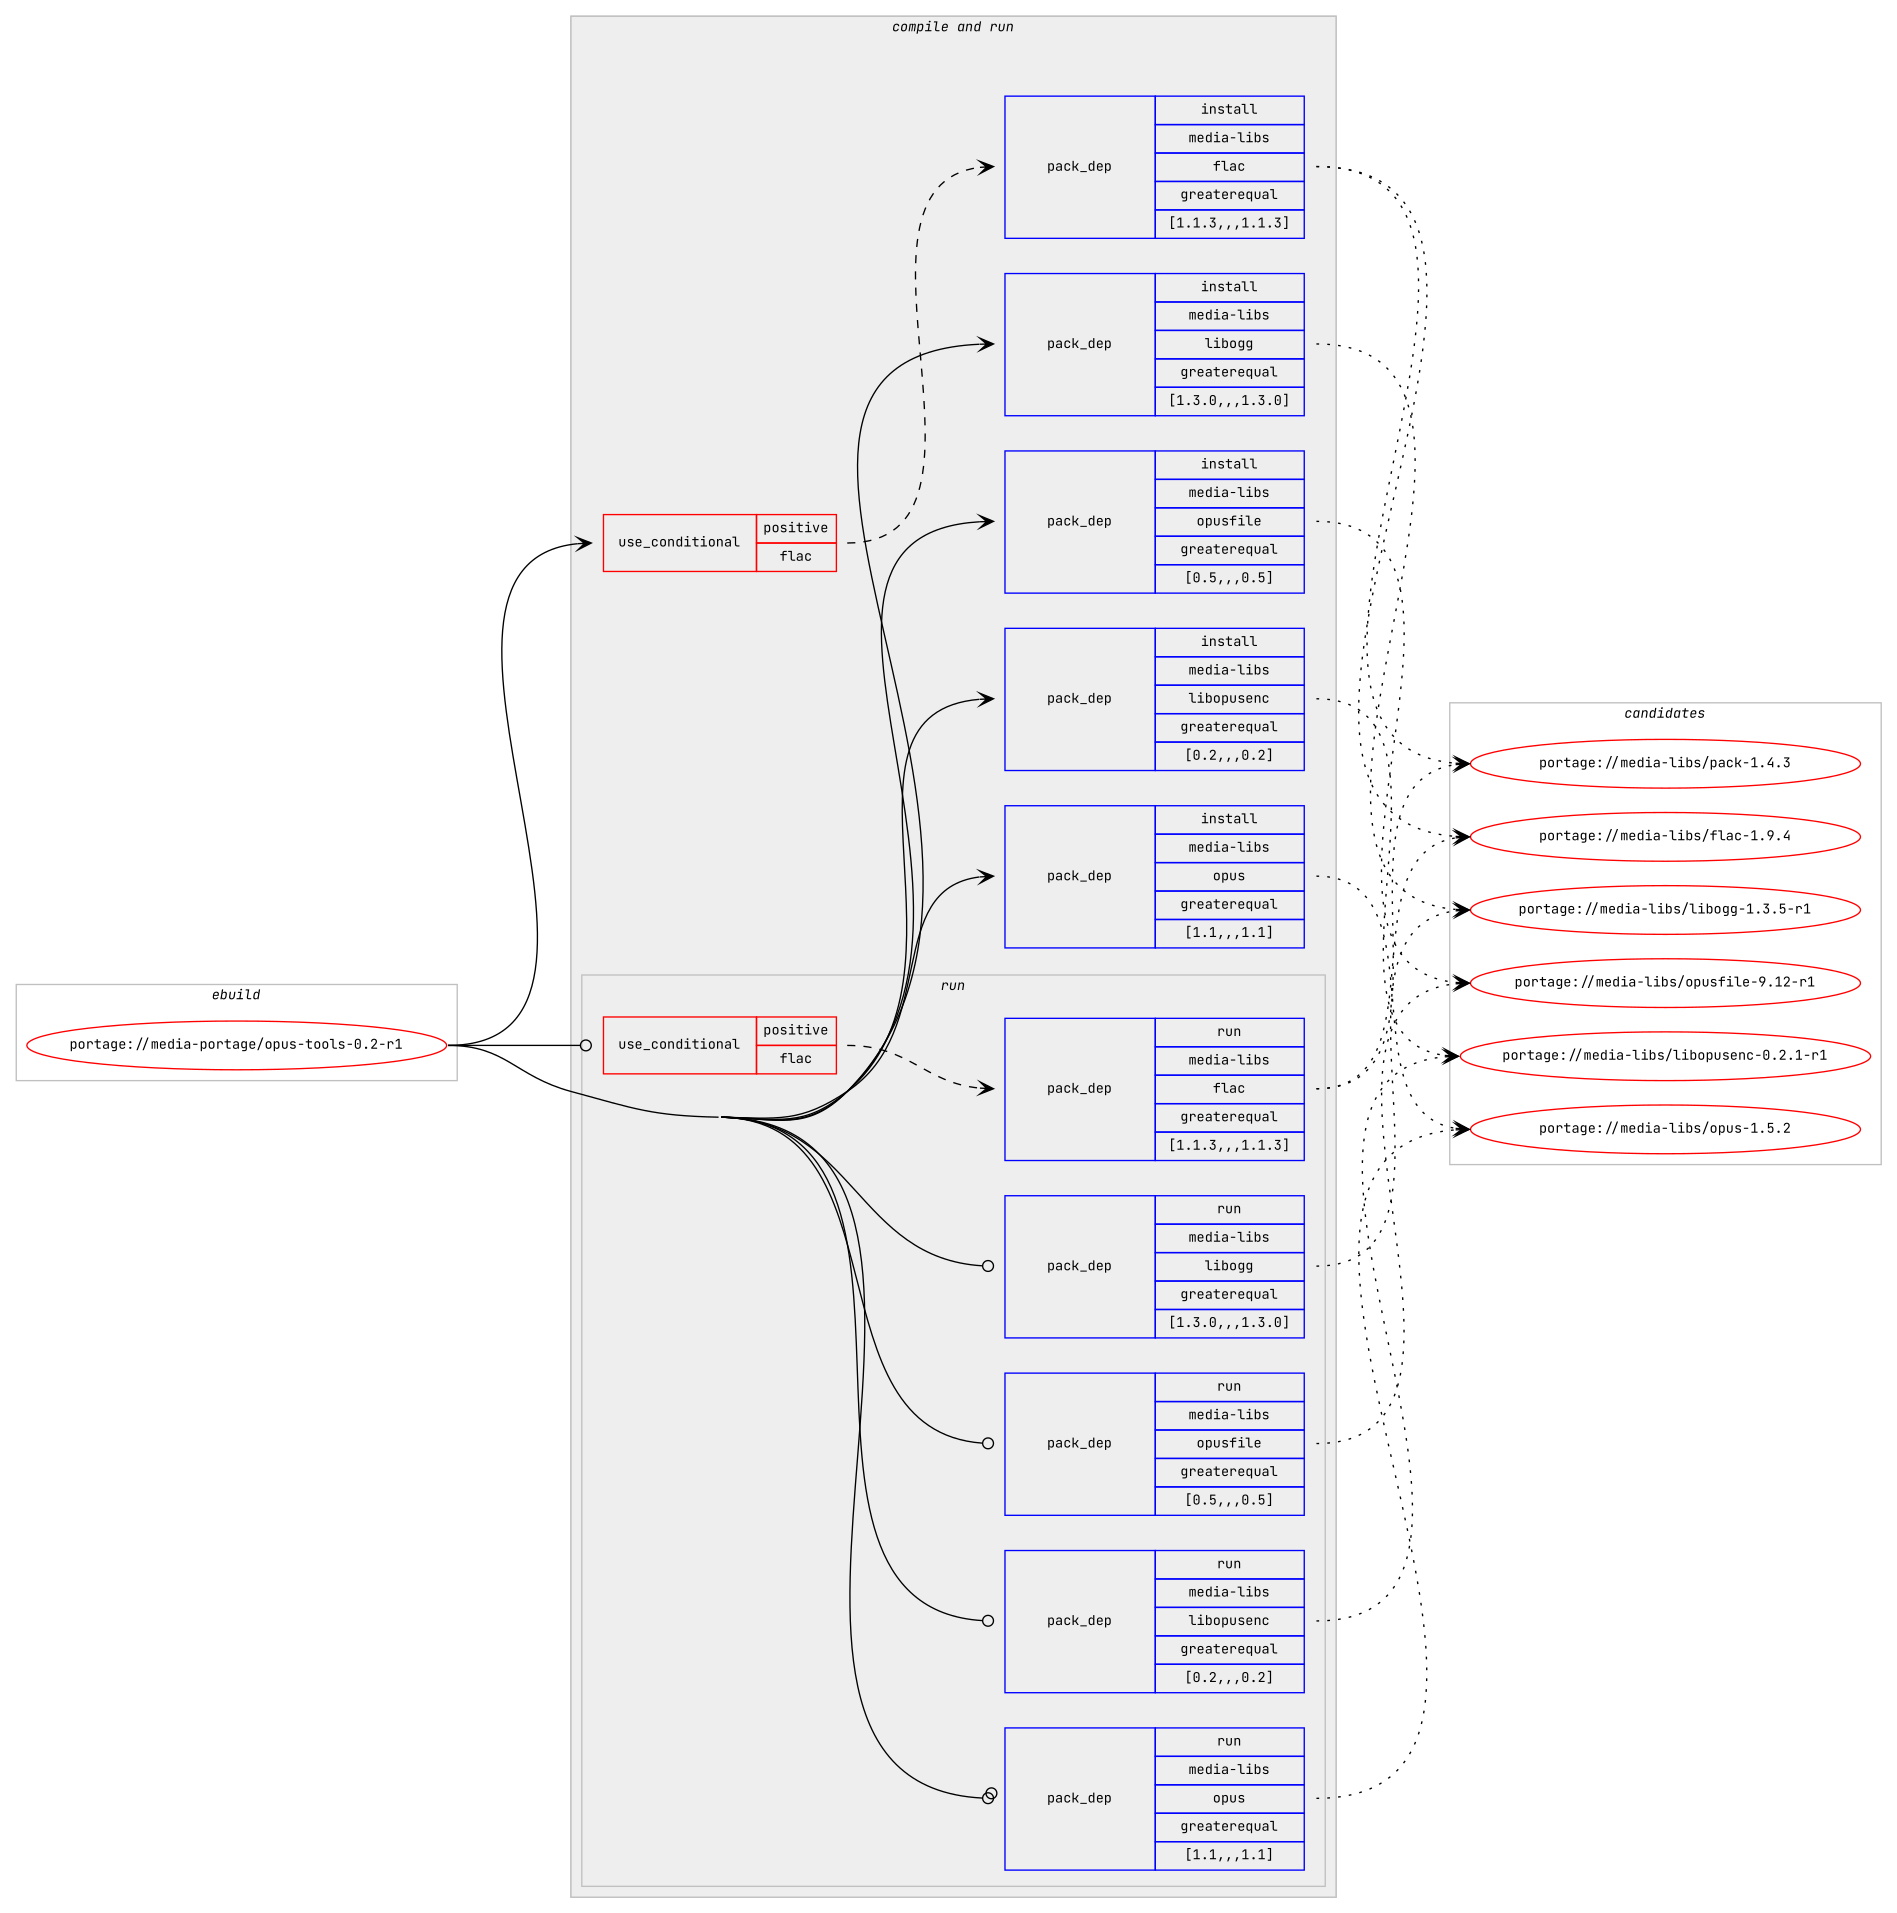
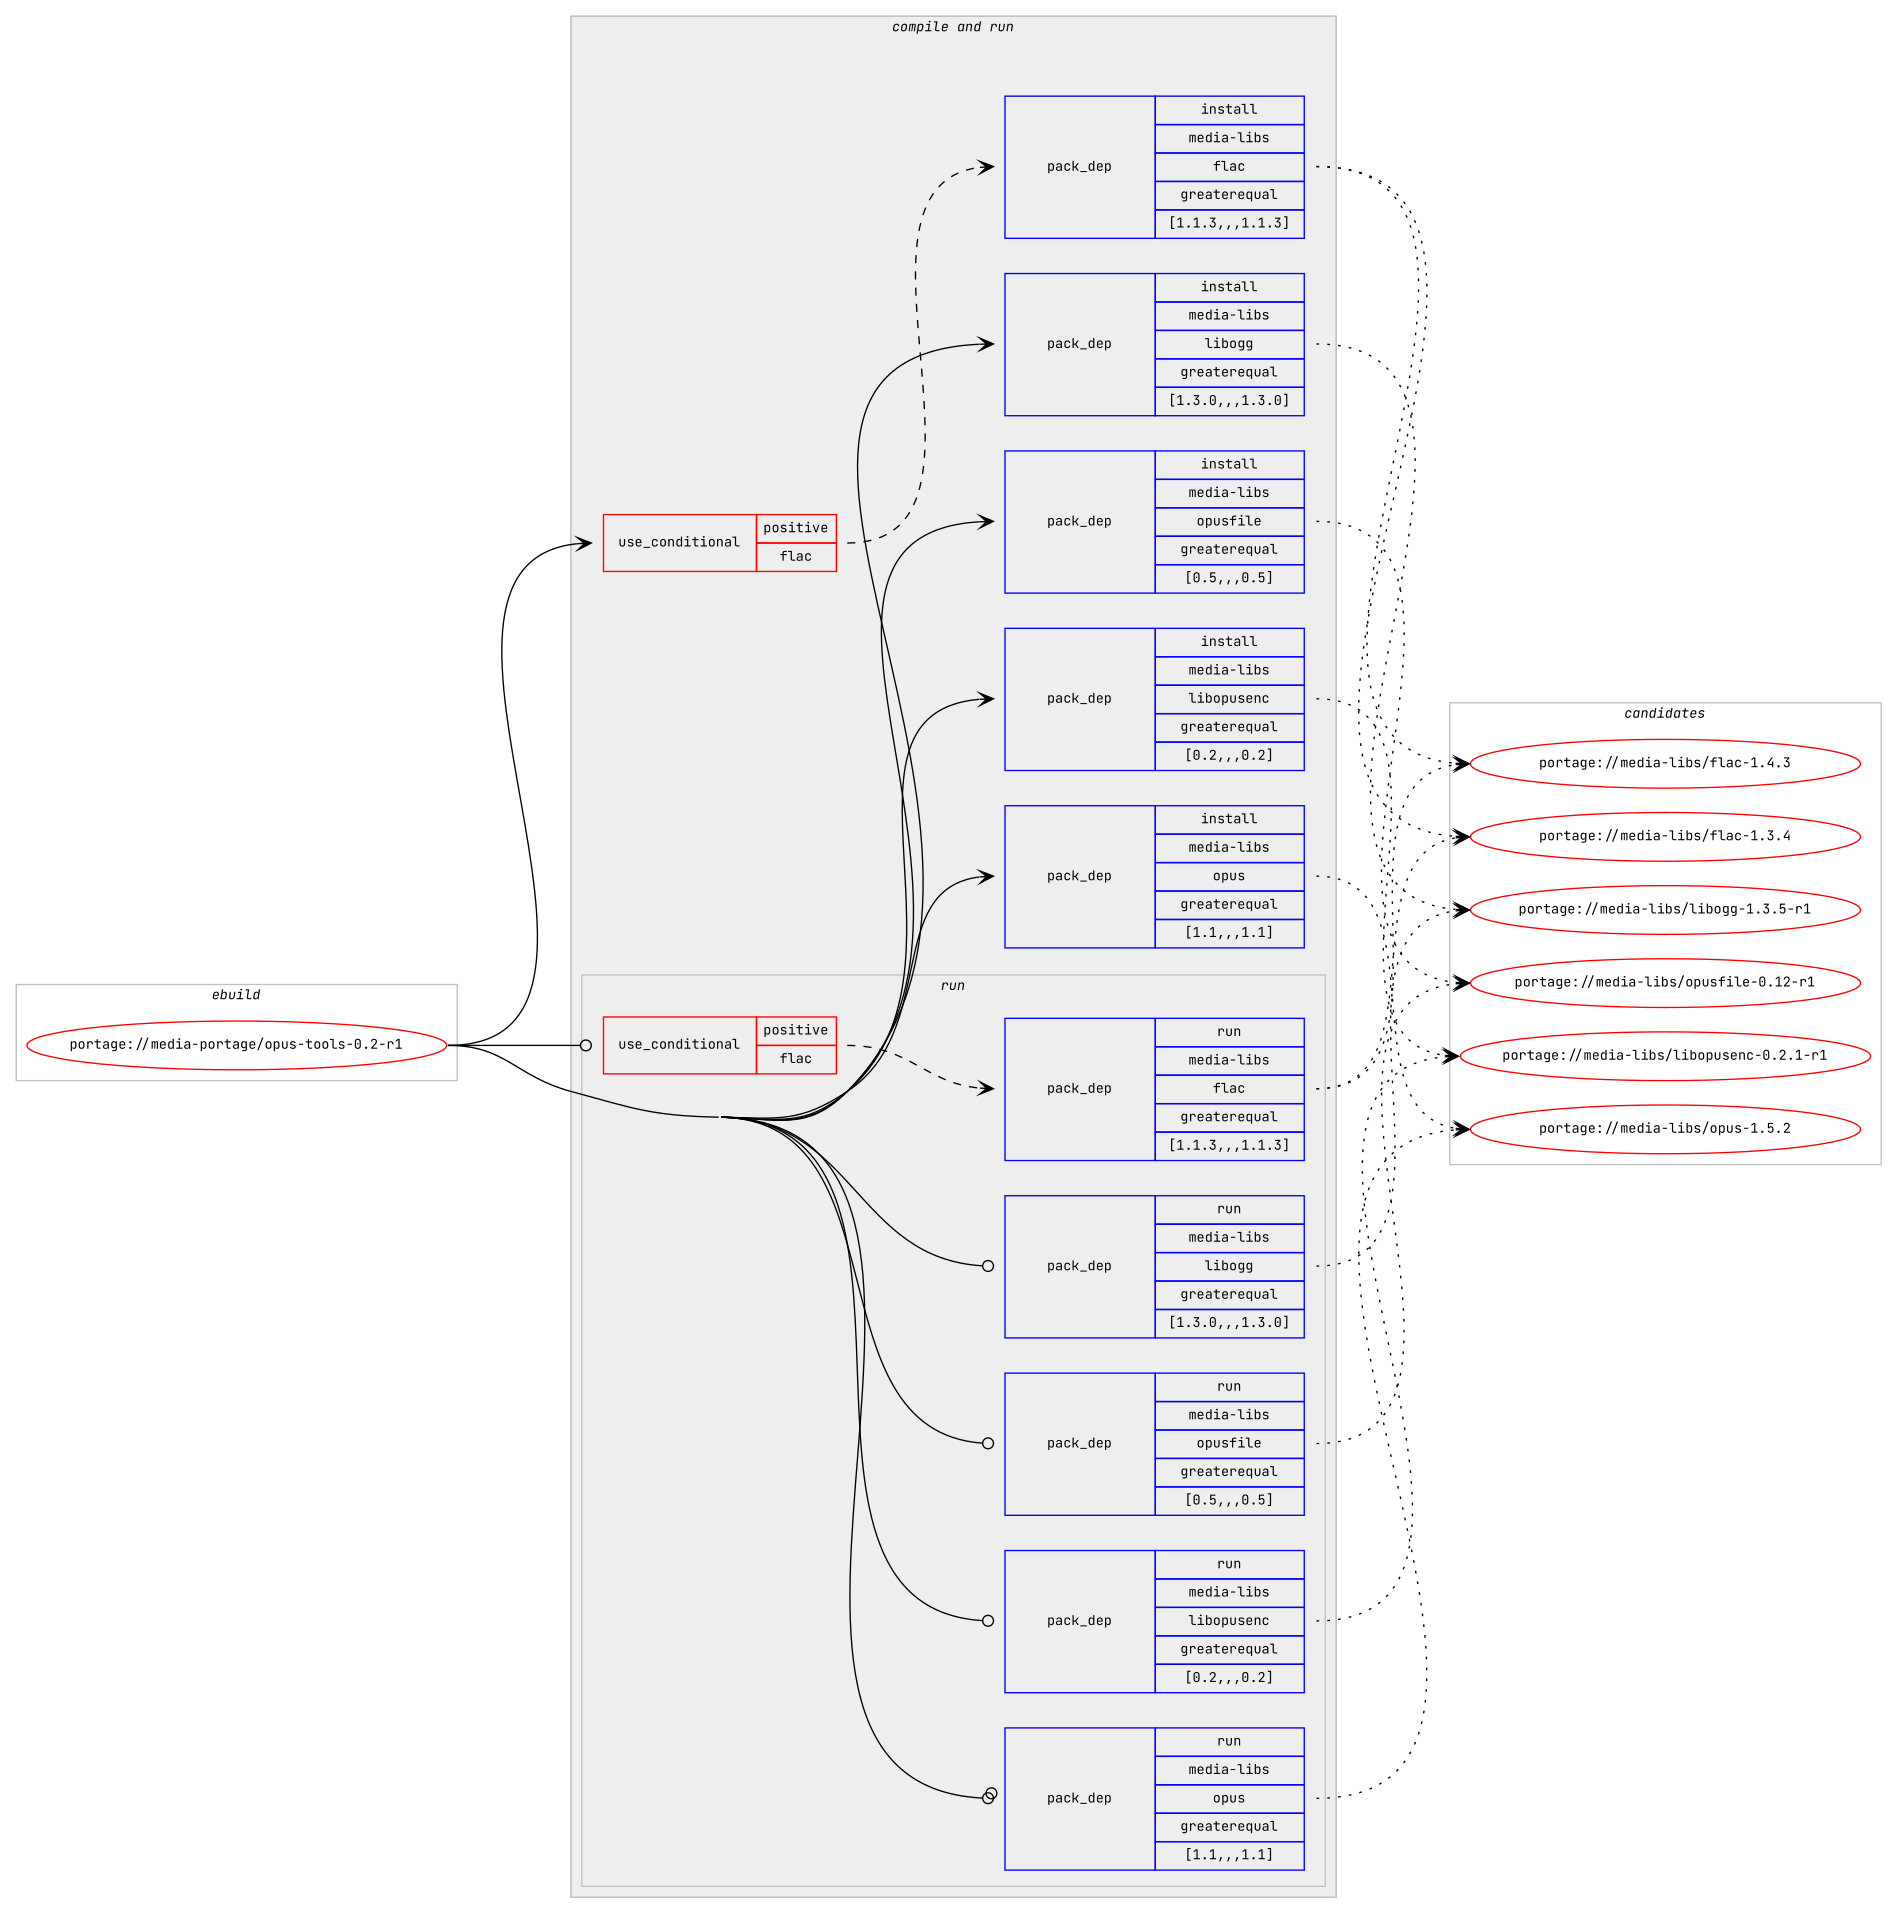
node "portage://media-libs/pack-1.4.3": label "portage://media-libs/pack-1.4.3" -> "portage://media-libs/flac-1.4.3"
node "portage://media-libs/flac-1.9.4": label "portage://media-libs/flac-1.9.4" -> "portage://media-libs/flac-1.3.4"
node "portage://media-libs/opusfile-9.12-r1": label "portage://media-libs/opusfile-9.12-r1" -> "portage://media-libs/opusfile-0.12-r1"
